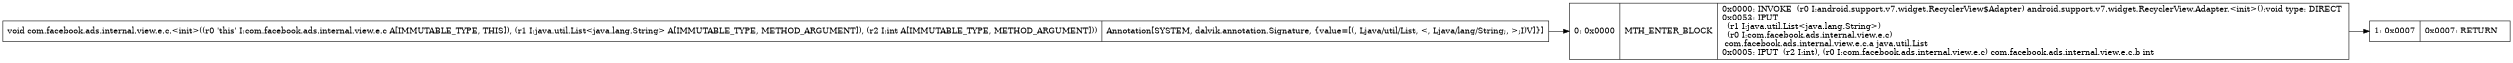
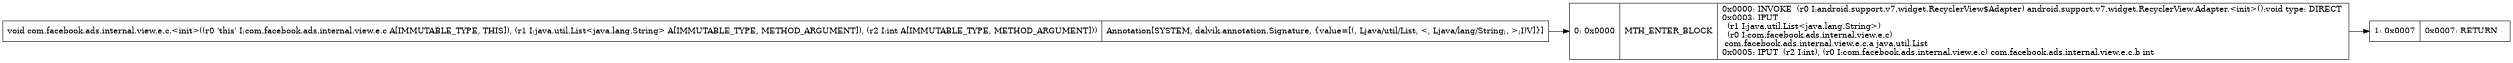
node "0: 0x0000": text "0x0053: IPUT" -> "0x0003: IPUT"
